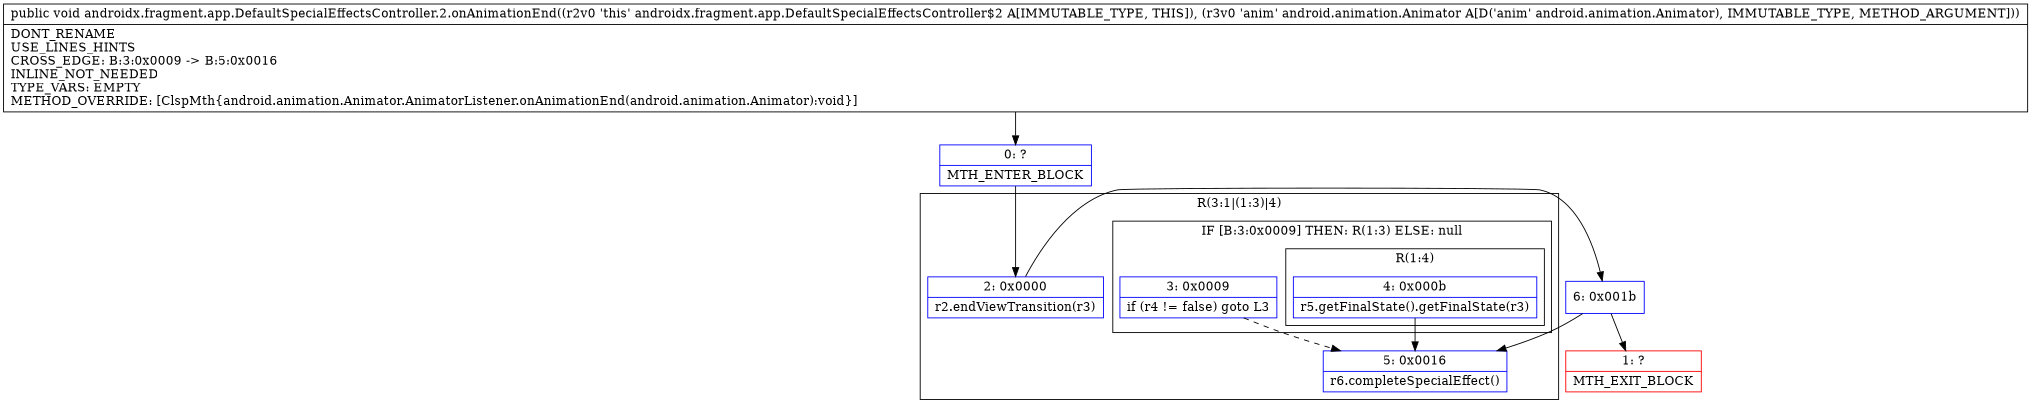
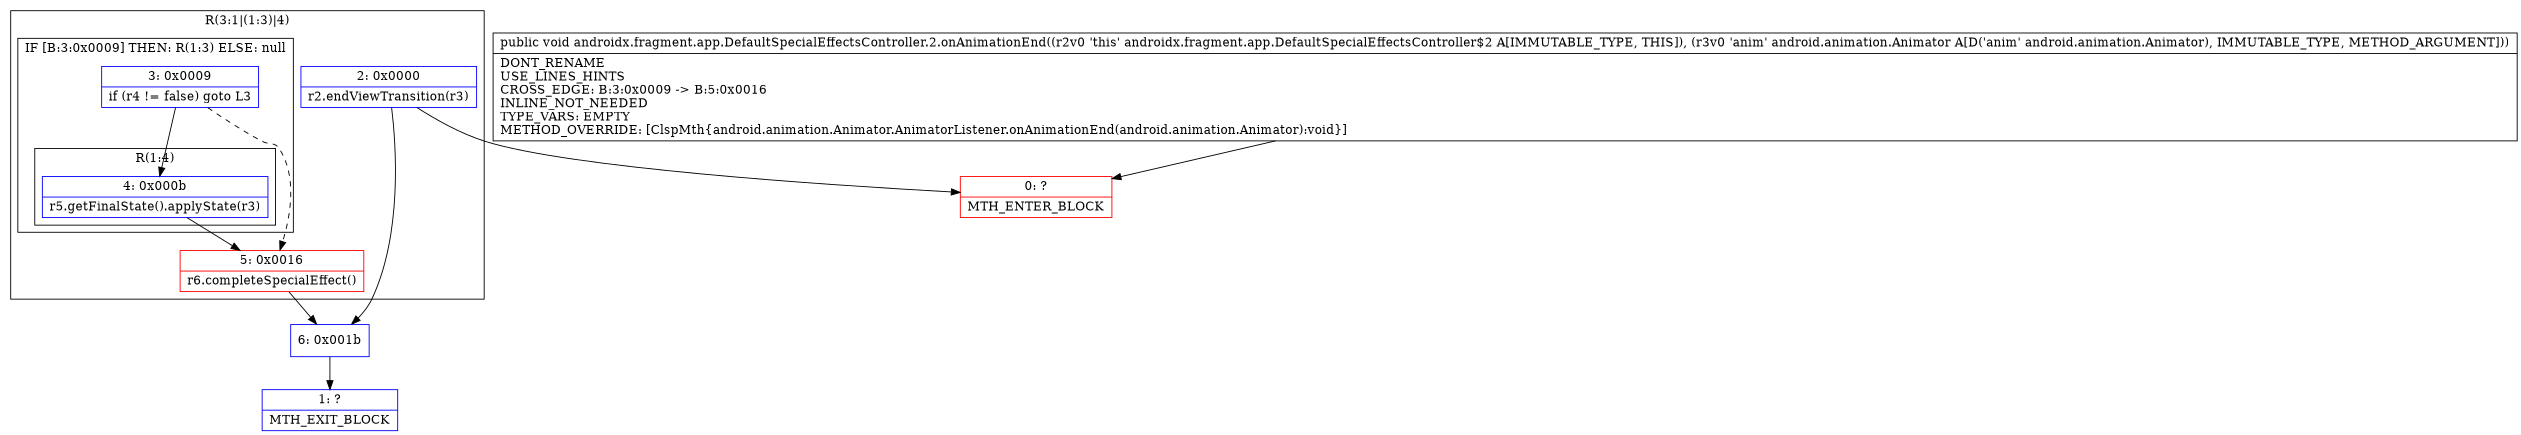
edge "3: 0x0009" -> "4: 0x000b": added
node "0: ?": color blue -> red
edge "0: ?" -> "2: 0x0000": reversed
node "4: 0x000b": text "r5.getFinalState().getFinalState(r3)" -> "r5.getFinalState().applyState(r3)"
edge "6: 0x001b" -> "5: 0x0016": reversed
node "5: 0x0016": color blue -> red
node "1: ?": color red -> blue
